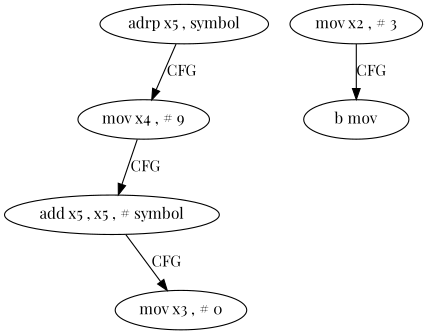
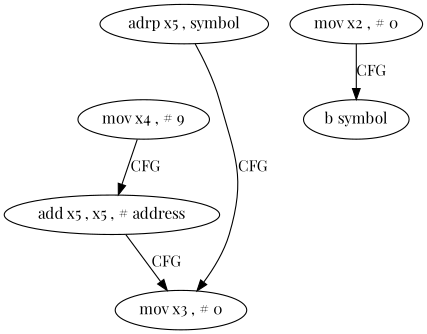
node "mov x2 , # 3": label "mov x2 , # 3" -> "mov x2 , # 0"
edge "adrp x5 , symbol" -> "mov x4 , # 9": now "adrp x5 , symbol" -> "mov x3 , # 0"
node "b mov": label "b mov" -> "b symbol"
node "add x5 , x5 , # symbol": label "add x5 , x5 , # symbol" -> "add x5 , x5 , # address"
